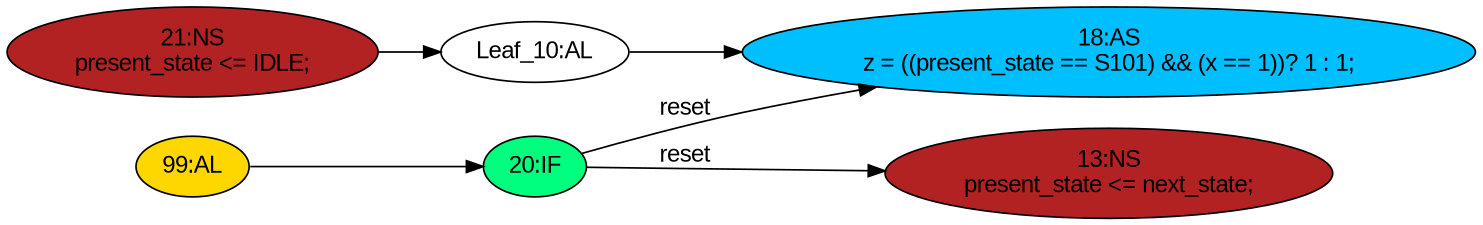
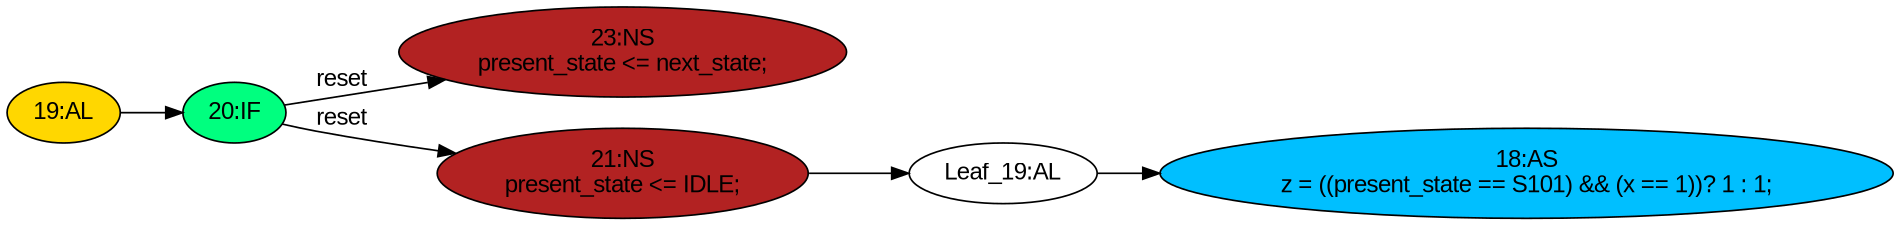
node "Leaf_10:AL": label "Leaf_10:AL" -> "Leaf_19:AL"
edge "20:IF" -> "18:AS z = ((present_state == S101) && (x == 1))? 1 : 1;": now "20:IF" -> "21:NS present_state <= IDLE;"
node "99:AL": label "99:AL" -> "19:AL"
node "13:NS present_state <= next_state;": label "13:NS present_state <= next_state;" -> "23:NS present_state <= next_state;"
